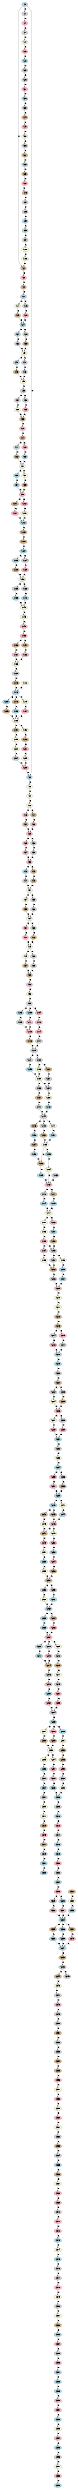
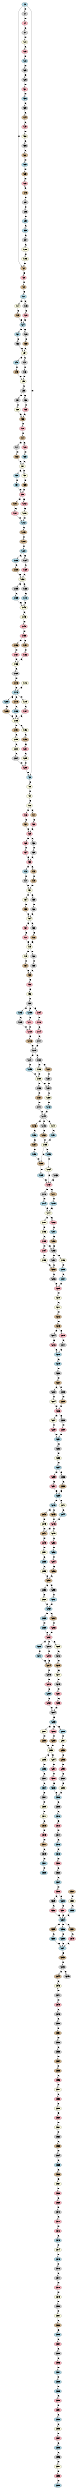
edge "S73" -> "S76": reversed
edge "S346" -> "S347": reversed
